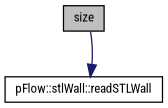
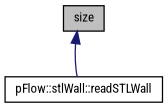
edge "size" -> "pFlow::stlWall::readSTLWall": reversed
